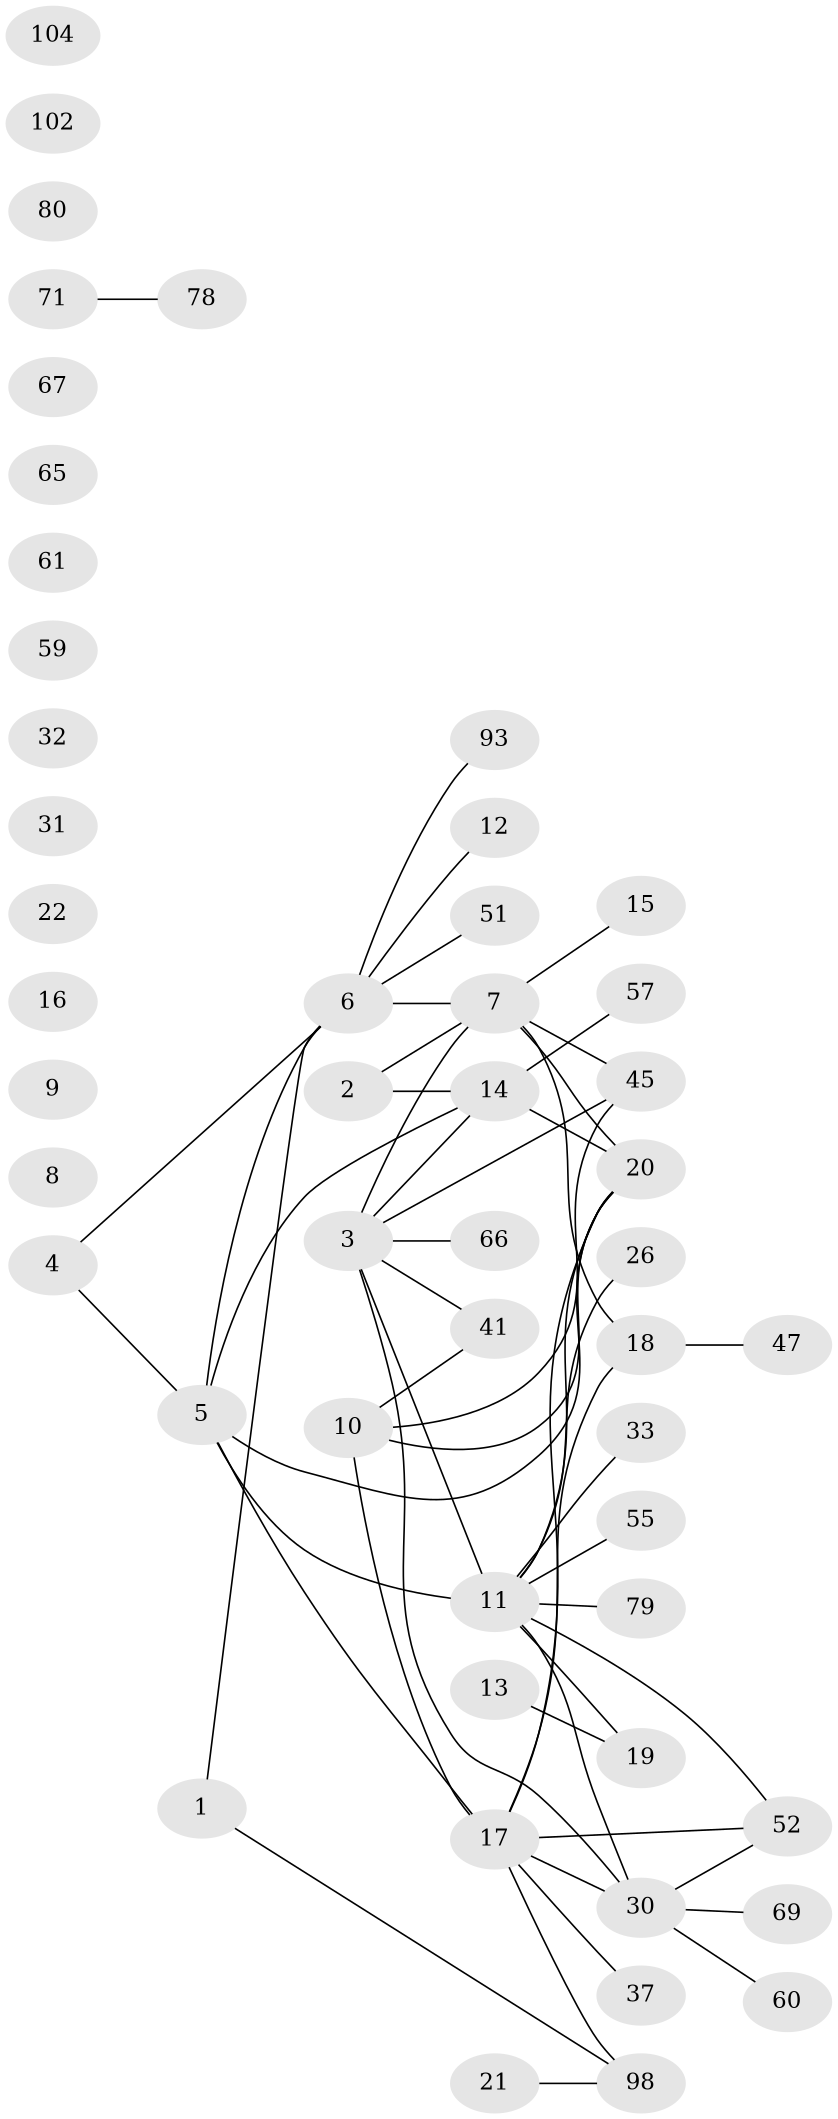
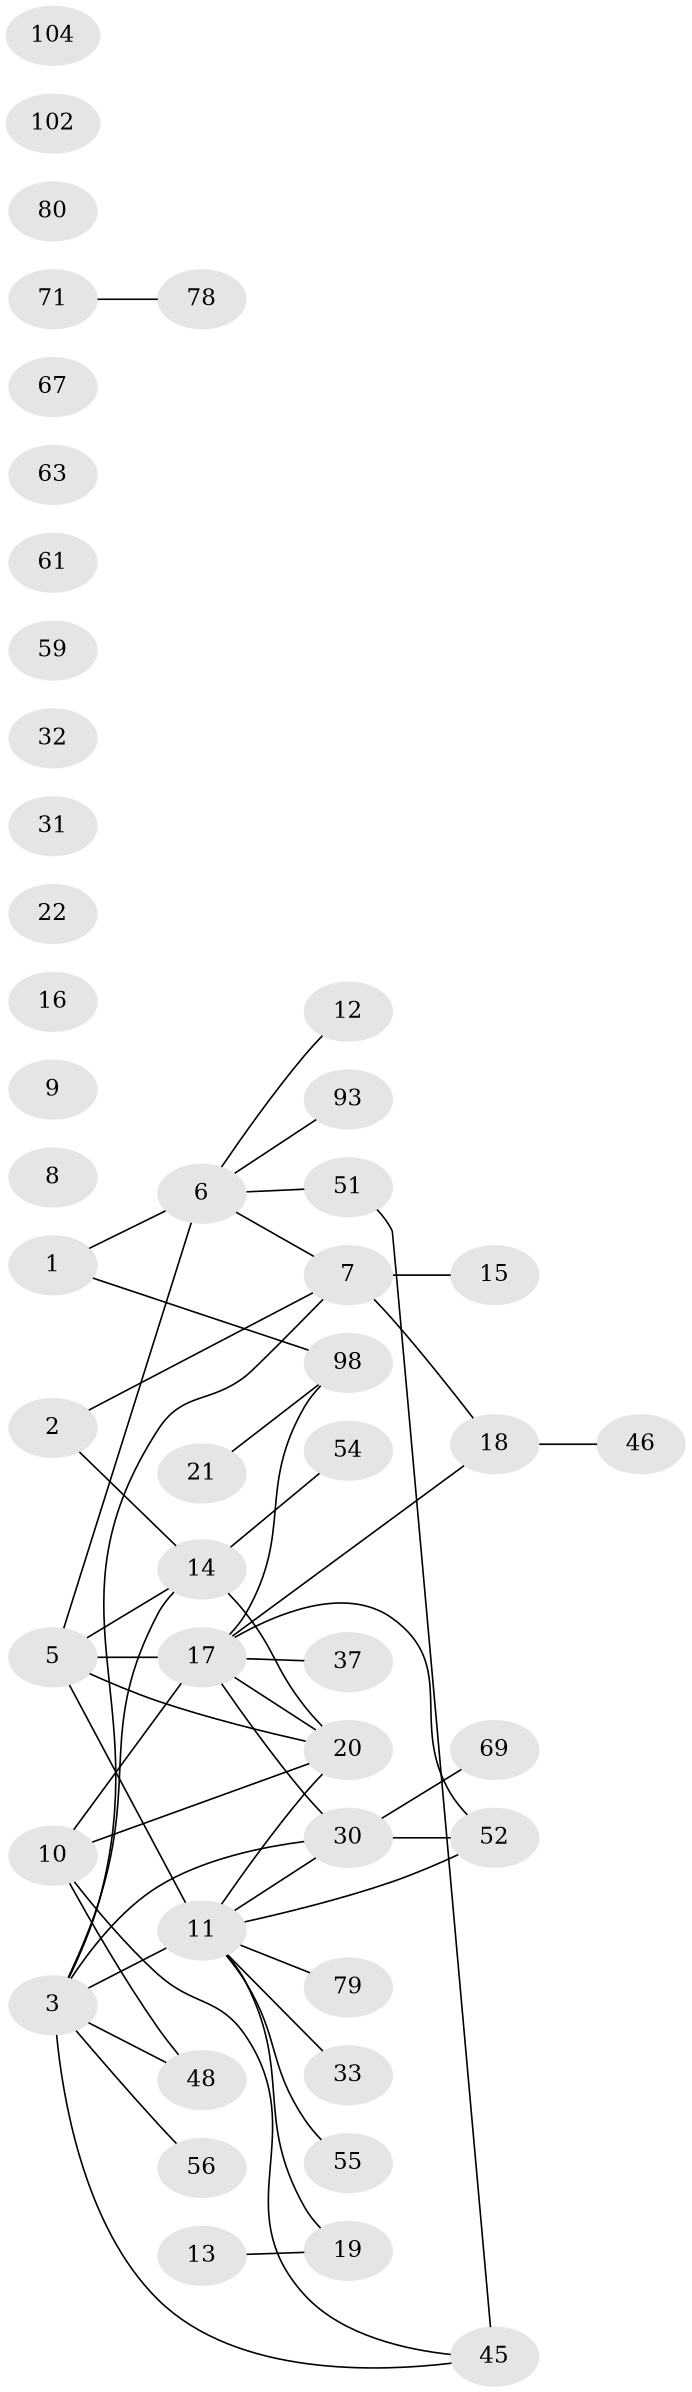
node "65": label "65" -> "63"
node "57": label "57" -> "54"
edge "7" -- "45": now "51" -- "45"
edge "7" -- "20": removed
node "66": label "66" -> "56"
node "26": removed
node "4": removed
node "41": label "41" -> "48"
node "47": label "47" -> "46"
node "60": removed
